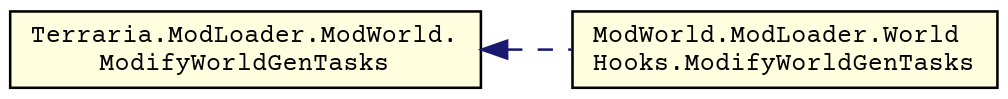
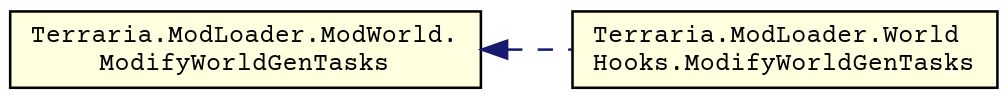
node "ModWorld.ModLoader.World Hooks.ModifyWorldGenTasks": label "ModWorld.ModLoader.World Hooks.ModifyWorldGenTasks" -> "Terraria.ModLoader.World Hooks.ModifyWorldGenTasks"
